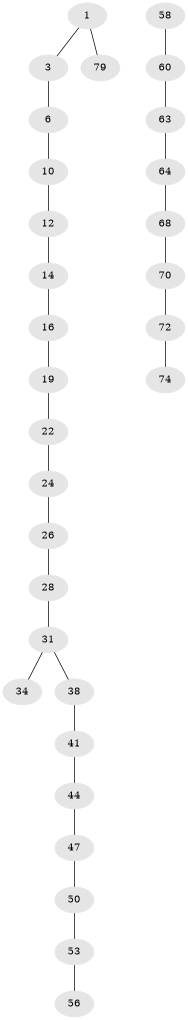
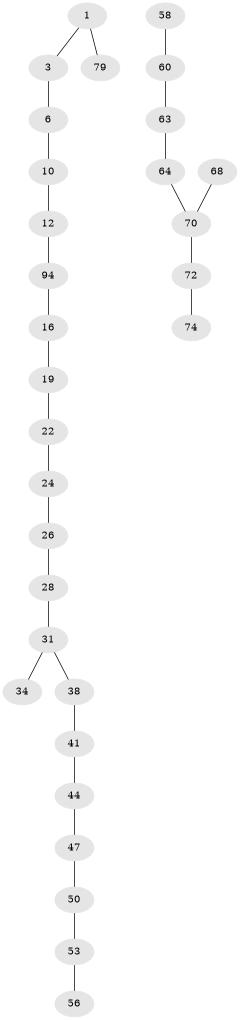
edge "64" -- "68": now "64" -- "70"
node "14": label "14" -> "94"
